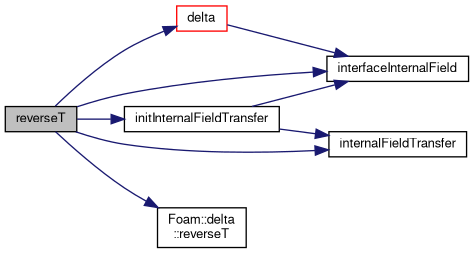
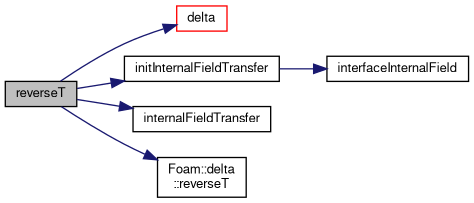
edge "delta" -> "interfaceInternalField": removed
edge "reverseT" -> "interfaceInternalField": removed
edge "initInternalFieldTransfer" -> "internalFieldTransfer": removed
